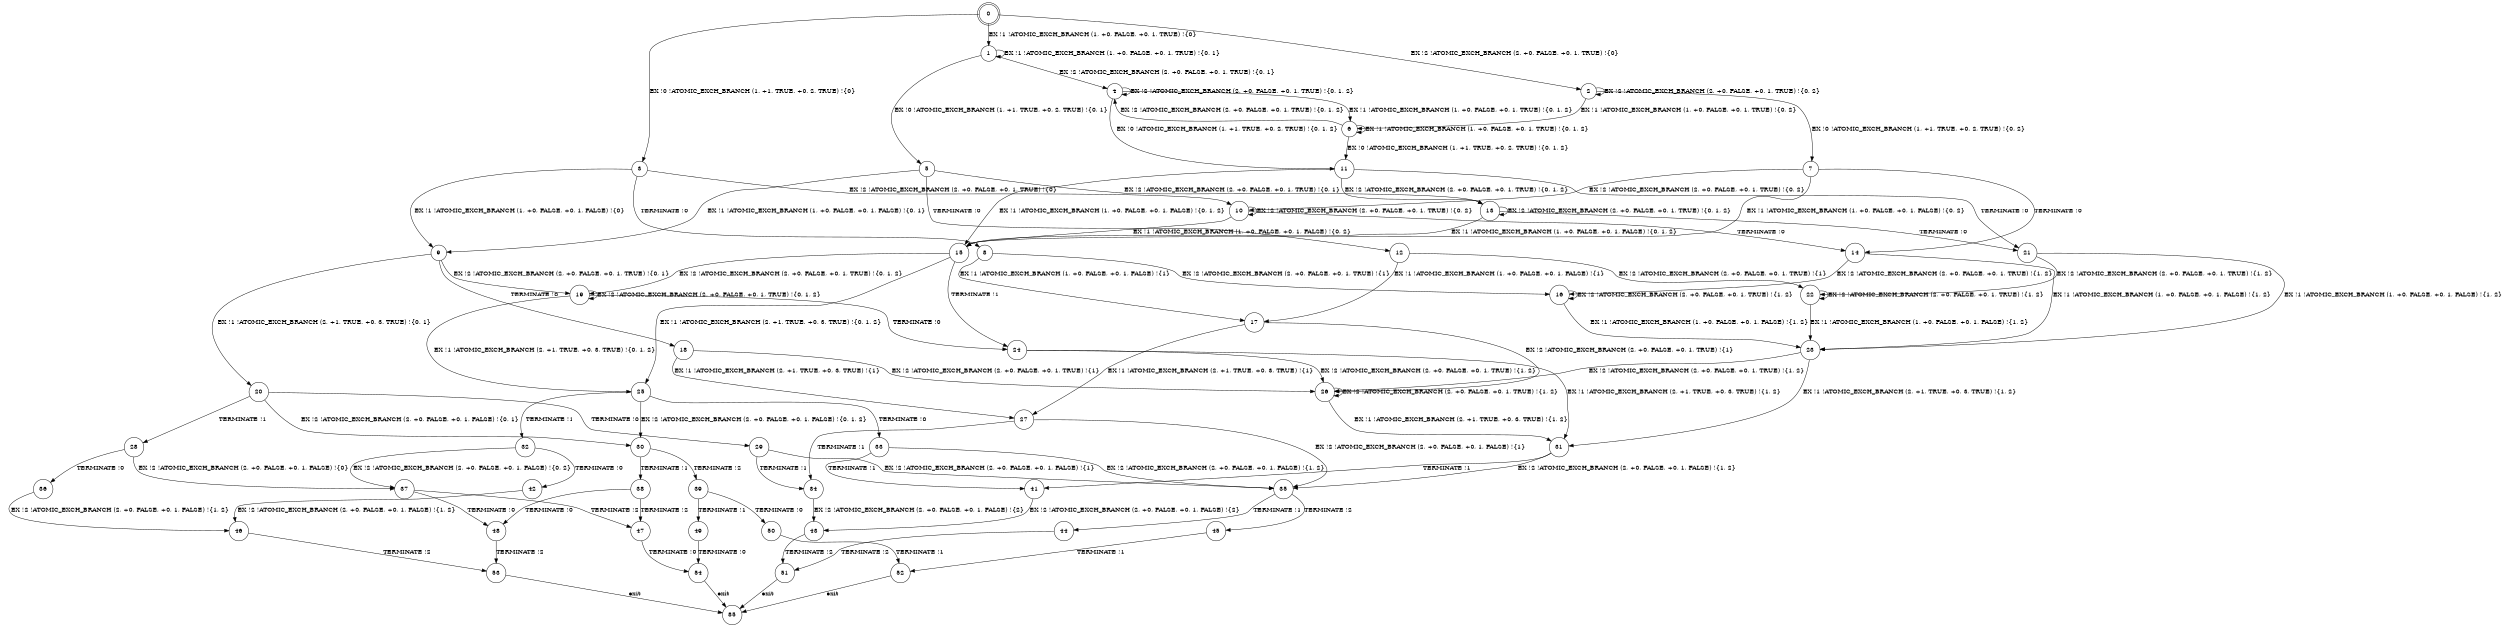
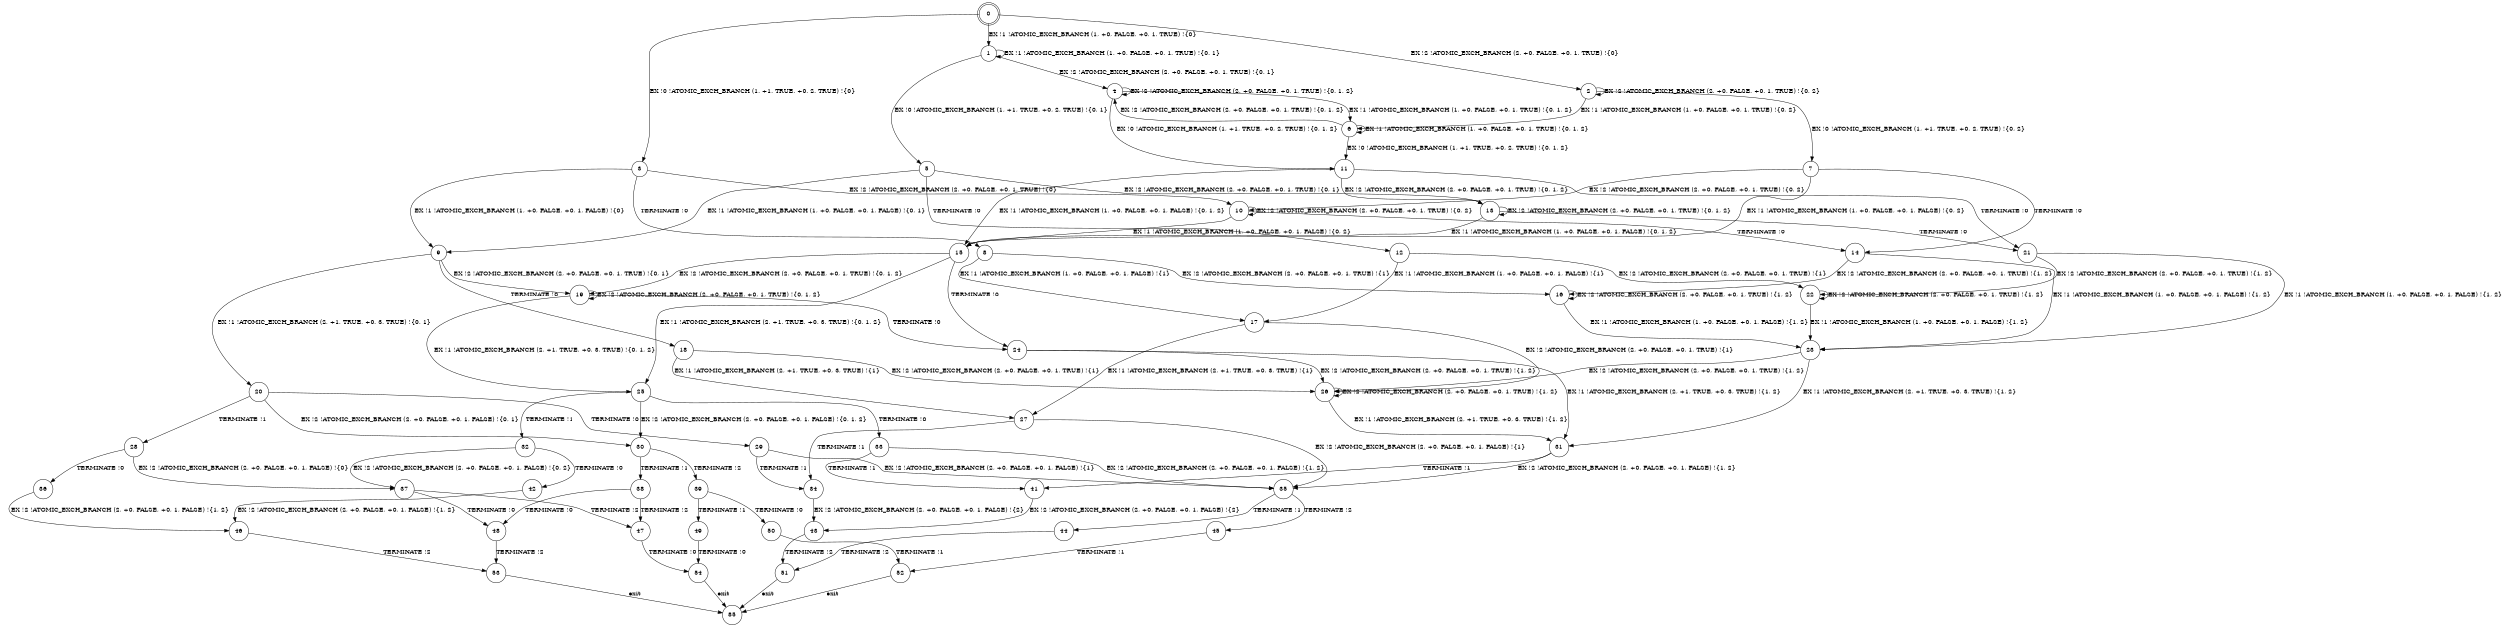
edge "15" -> "24": label "TERMINATE !1" -> "TERMINATE !0"
